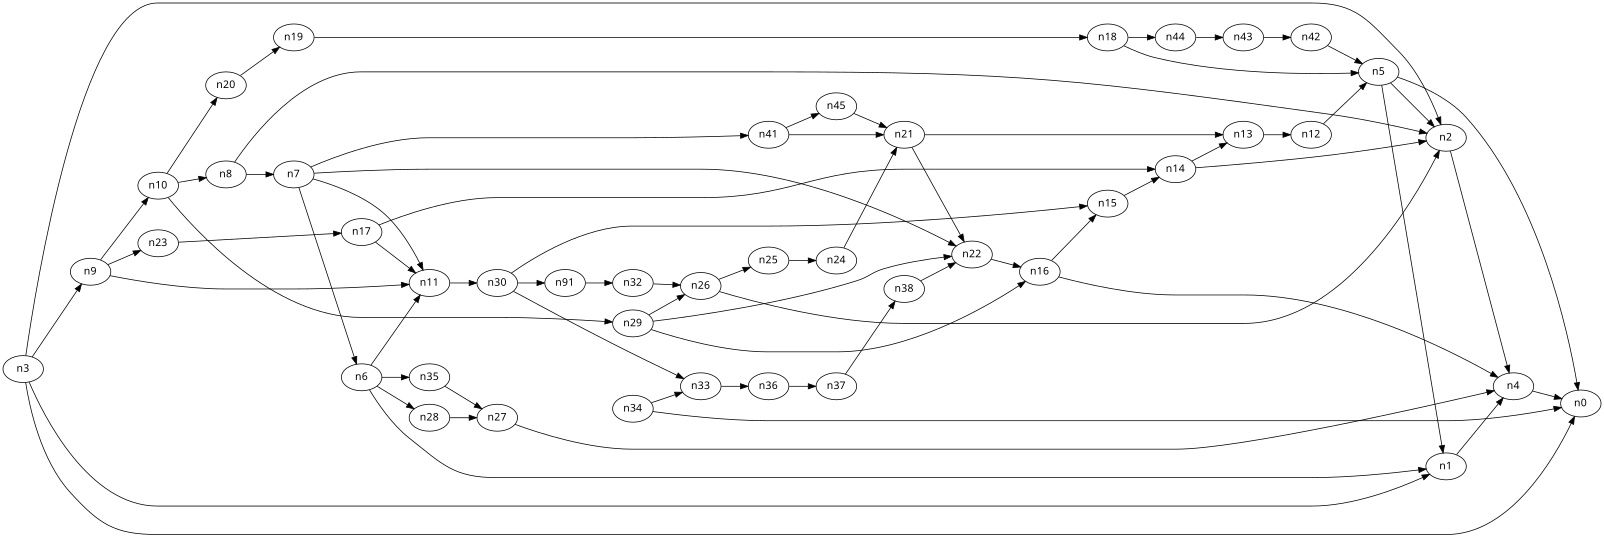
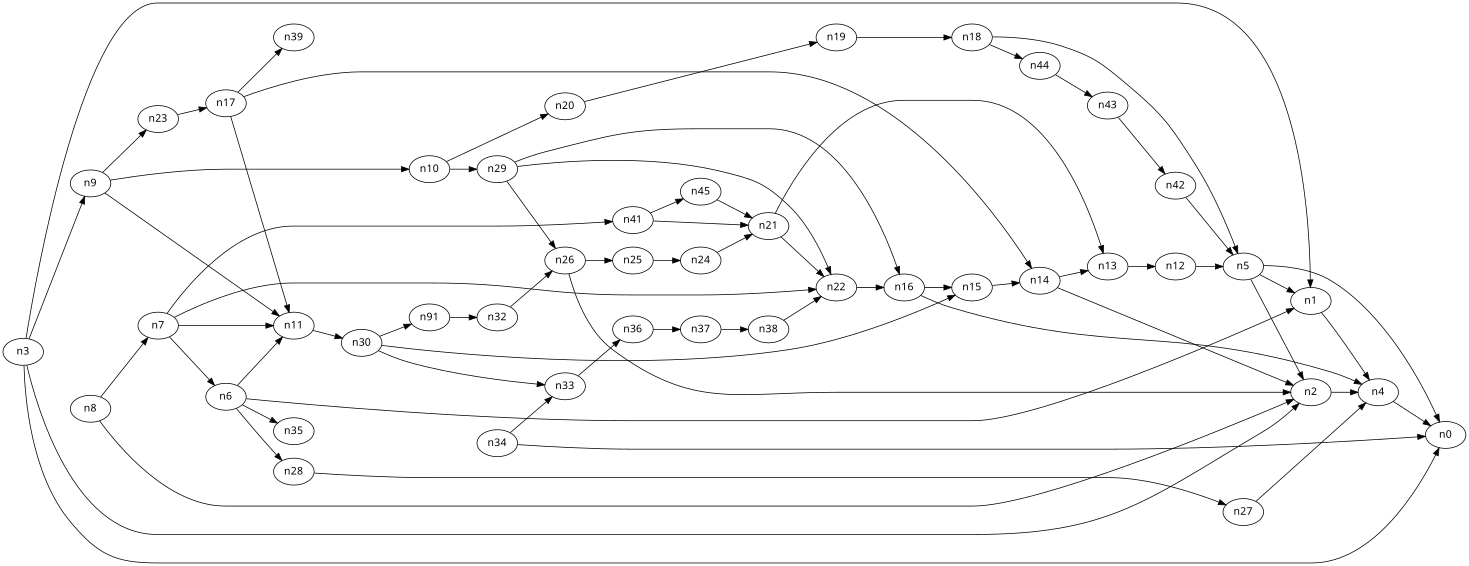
node "n39": added
edge "n10" -> "n8": removed
edge "n35" -> "n27": removed
